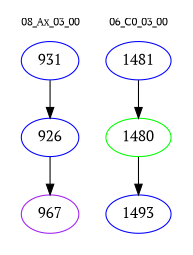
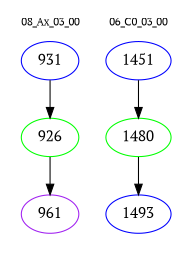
node "1481": label "1481" -> "1451"
node "926": color blue -> green
node "967": label "967" -> "961"
